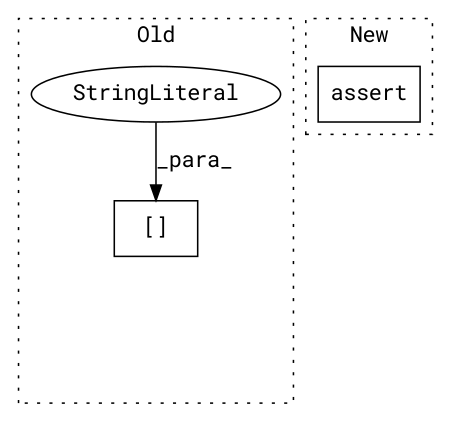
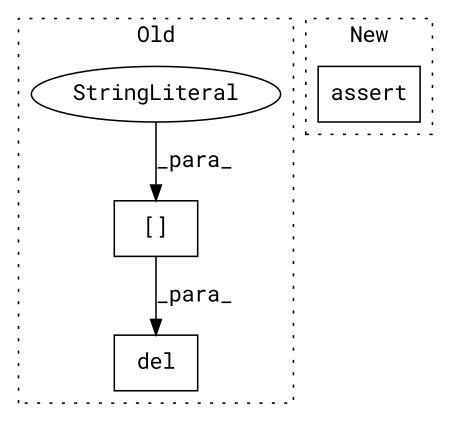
node "del": added
